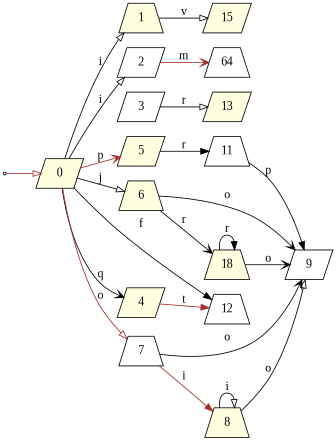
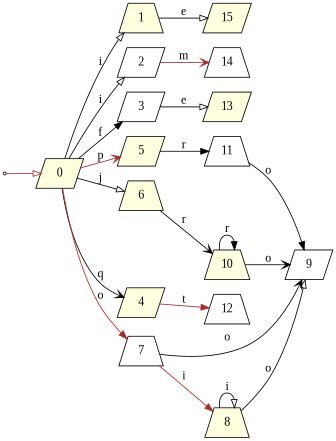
edge "1" -> "15": label "v" -> "e"
node "64": label "64" -> "14"
edge "3" -> "13": label "r" -> "e"
edge "11" -> "9": label "p" -> "o"
edge "6" -> "9": removed, label "o"
edge "0" -> "12": now "0" -> "3"
node "18": label "18" -> "10"
edge "0" -> "7": arrowhead onormal -> normal
